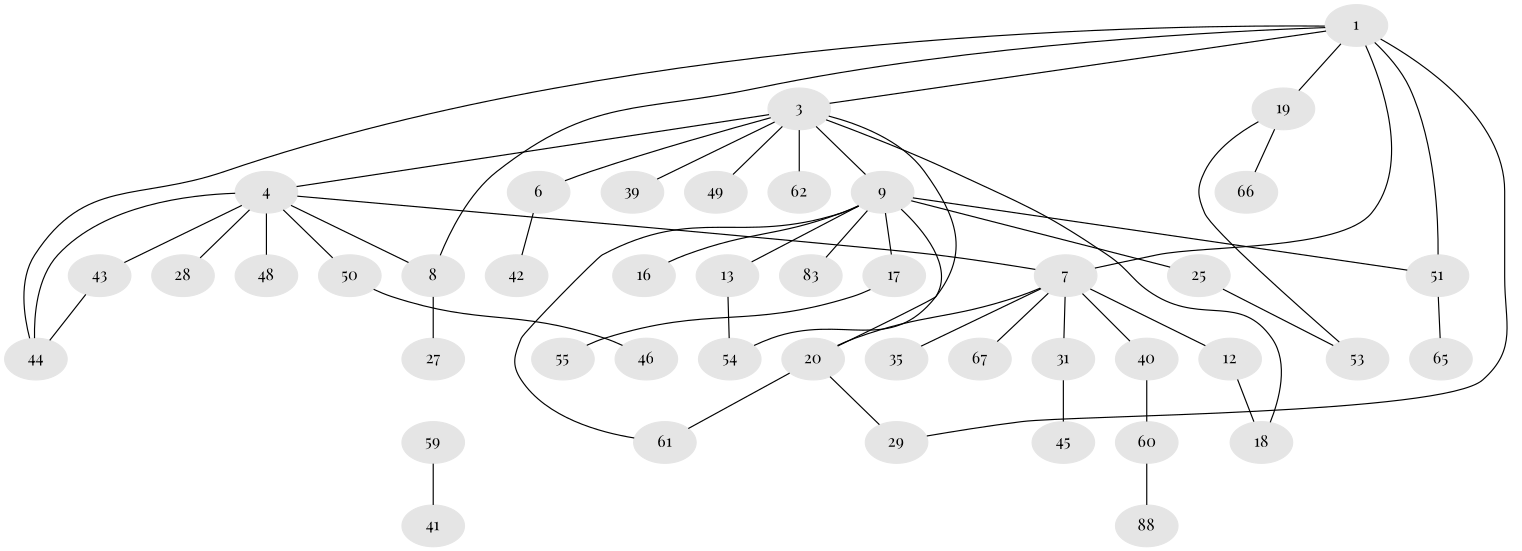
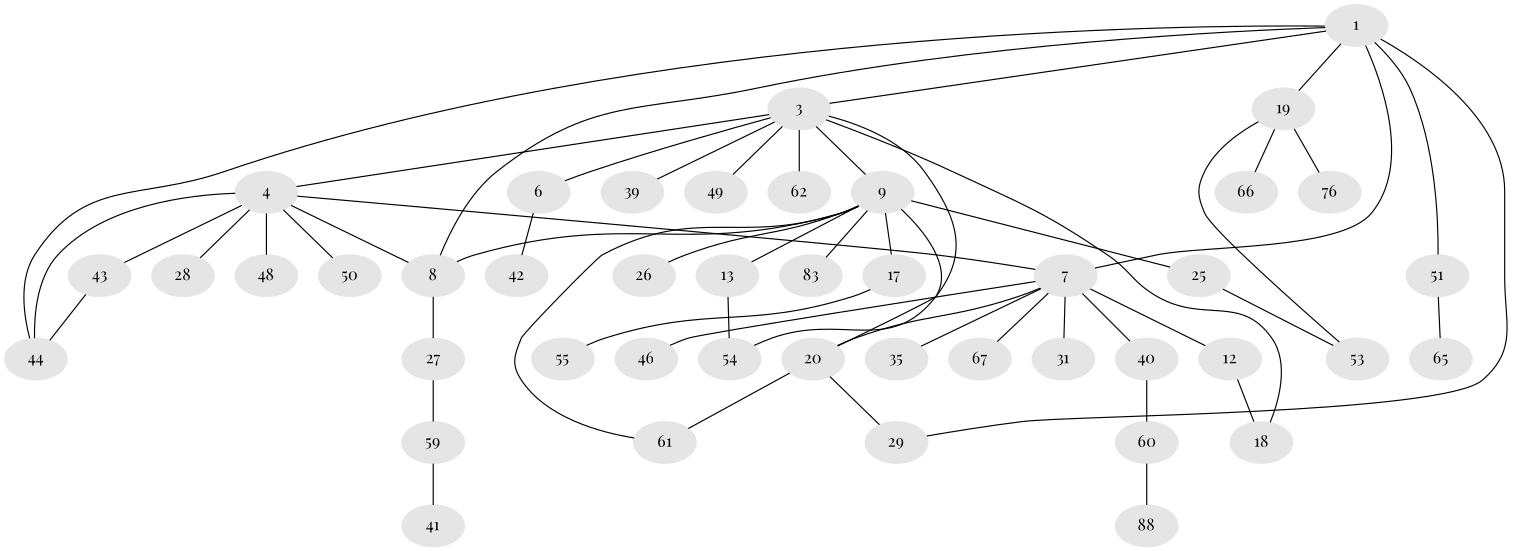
node "76": added
edge "9" -- "51": now "9" -- "8"
node "16": label "16" -> "26"
edge "50" -- "46": now "7" -- "46"
edge "27" -- "59": added
node "45": removed
